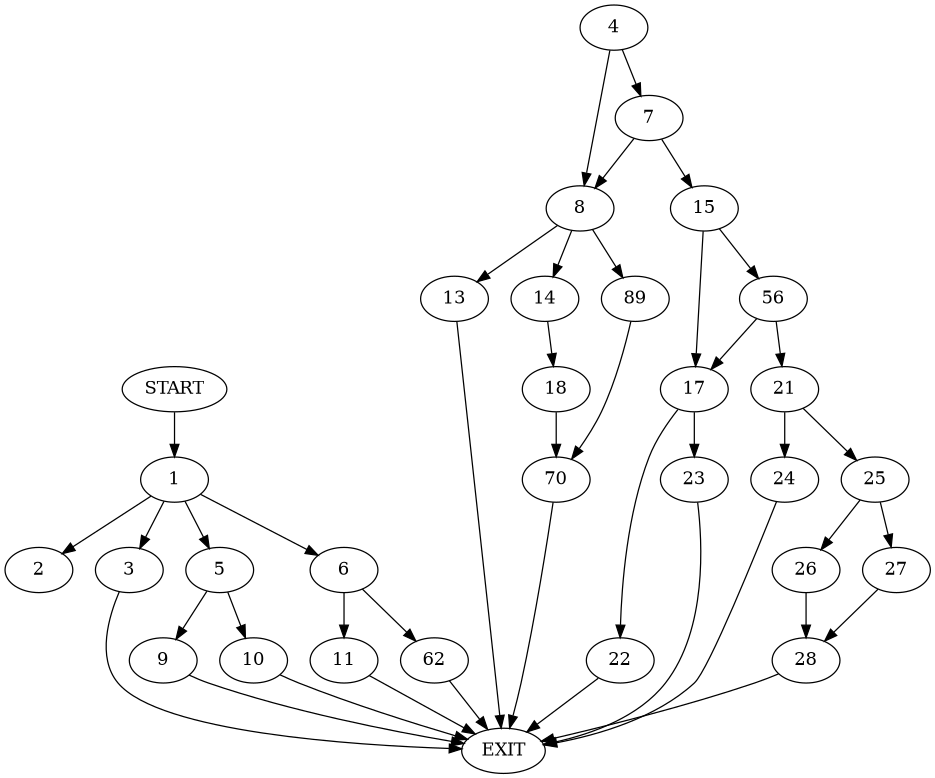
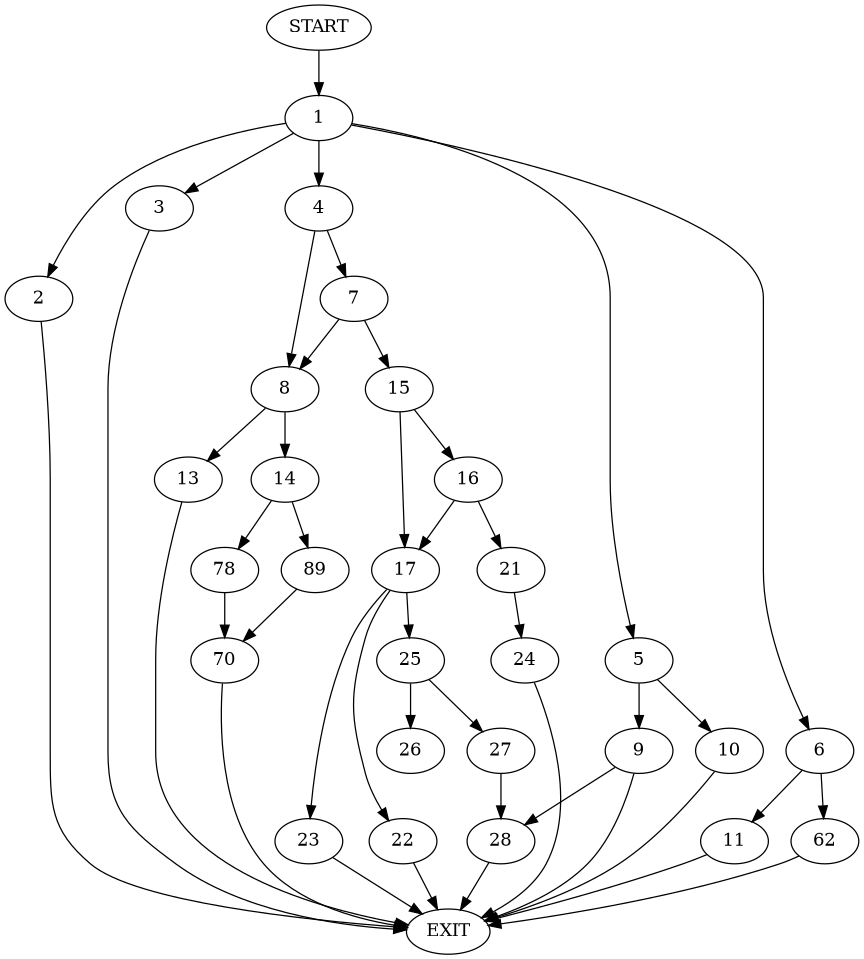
edge "1" -> "4": added
edge "8" -> "89": now "14" -> "89"
node "56": label "56" -> "16"
node "18": label "18" -> "78"
edge "21" -> "25": now "17" -> "25"
edge "26" -> "28": now "9" -> "28"
edge "2" -> "EXIT": added
